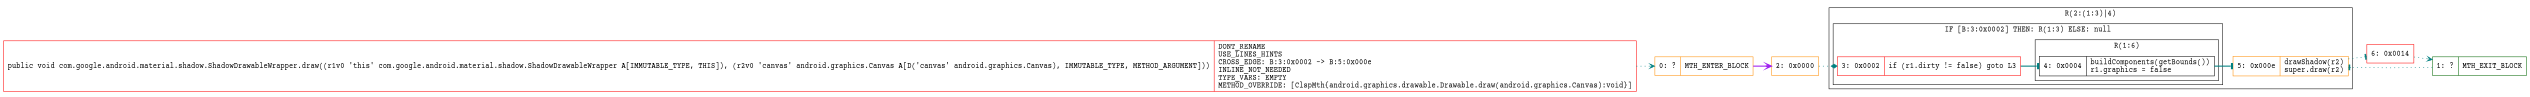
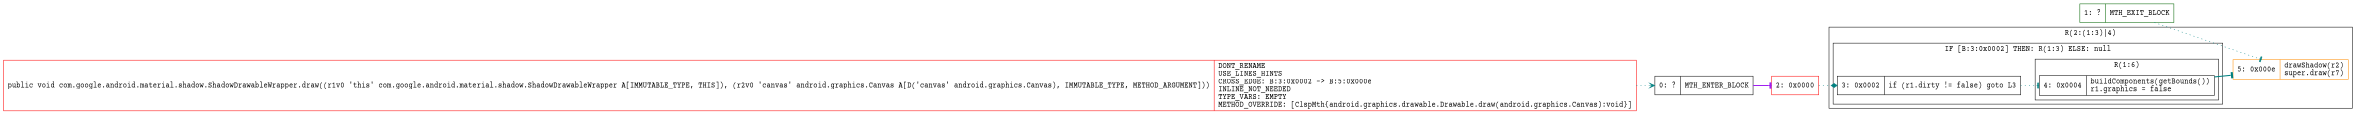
node "6: 0x0014": removed
node "0: ?": color darkorange -> black
edge "0: ?" -> "2: 0x0000": arrowhead vee -> tee
node "2: 0x0000": color darkorange -> red
node "3: 0x0002": color red -> black
edge "3: 0x0002" -> "4: 0x0004": style bold -> dotted
node "5: 0x000e": text "super.draw(r2)" -> "super.draw(r7)"
